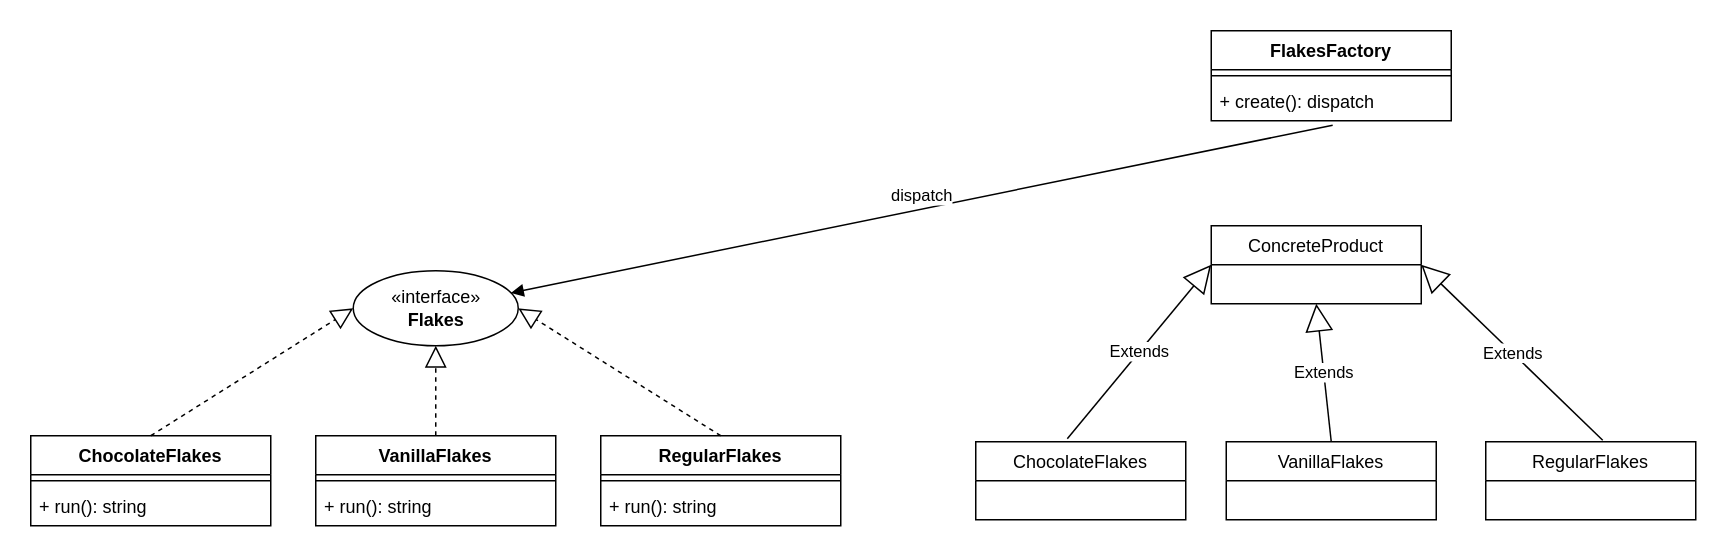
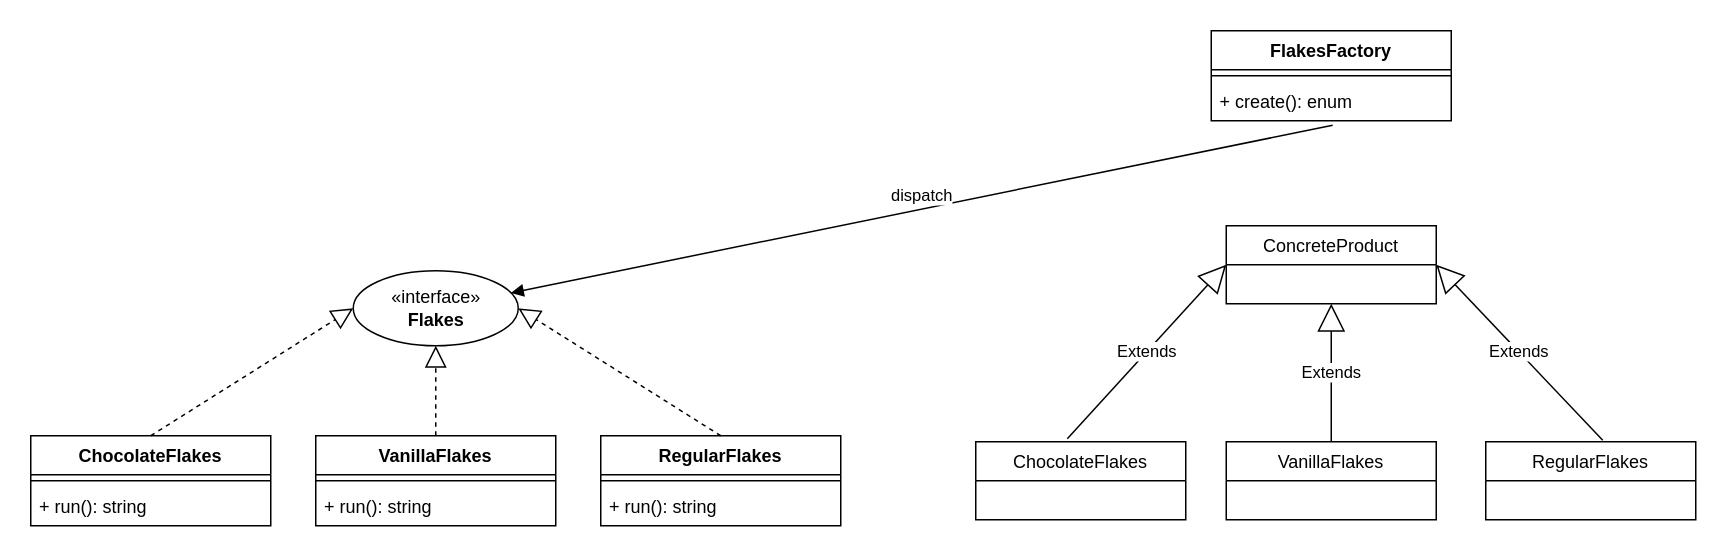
node "+ create(): dispatch": label "+ create(): dispatch" -> "+ create(): enum"
node "ConcreteProduct": moved (1316, 265) -> (1331, 265)
